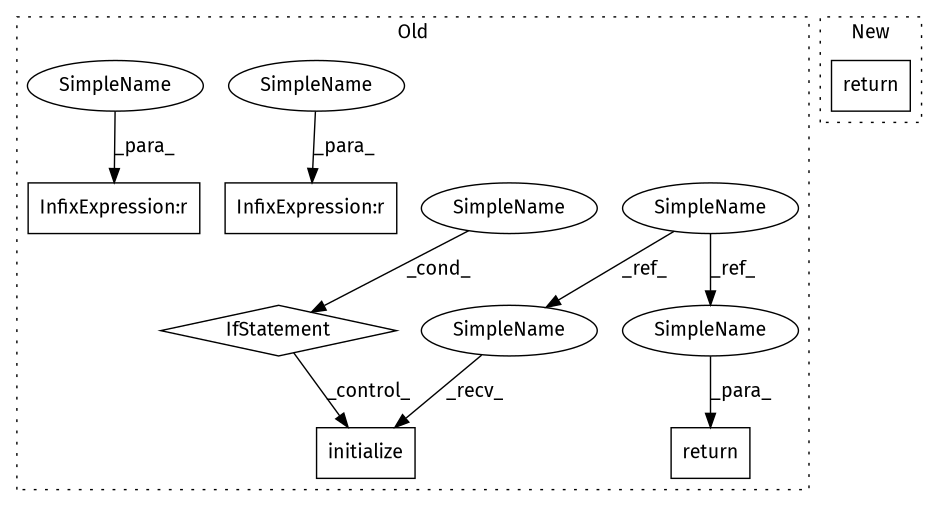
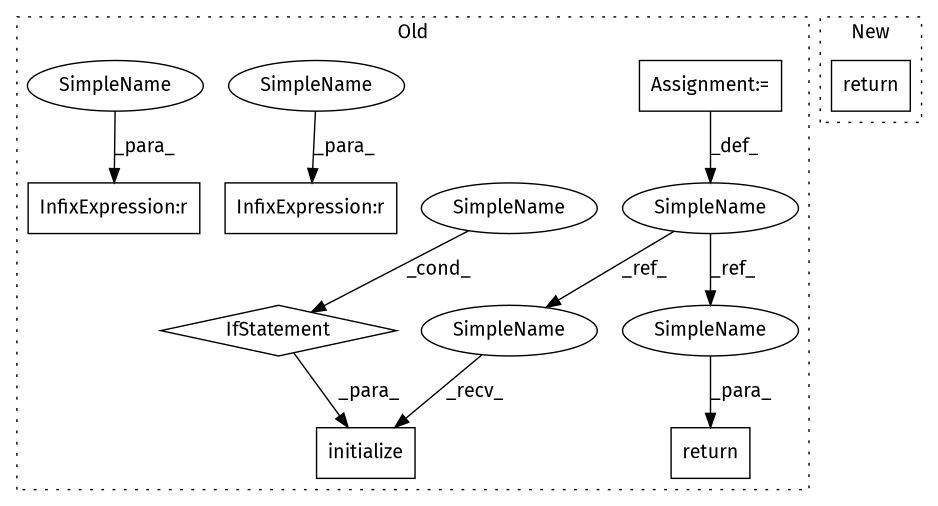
node "Assignment:=": added
edge "IfStatement" -> "initialize": label "_control_" -> "_para_"
